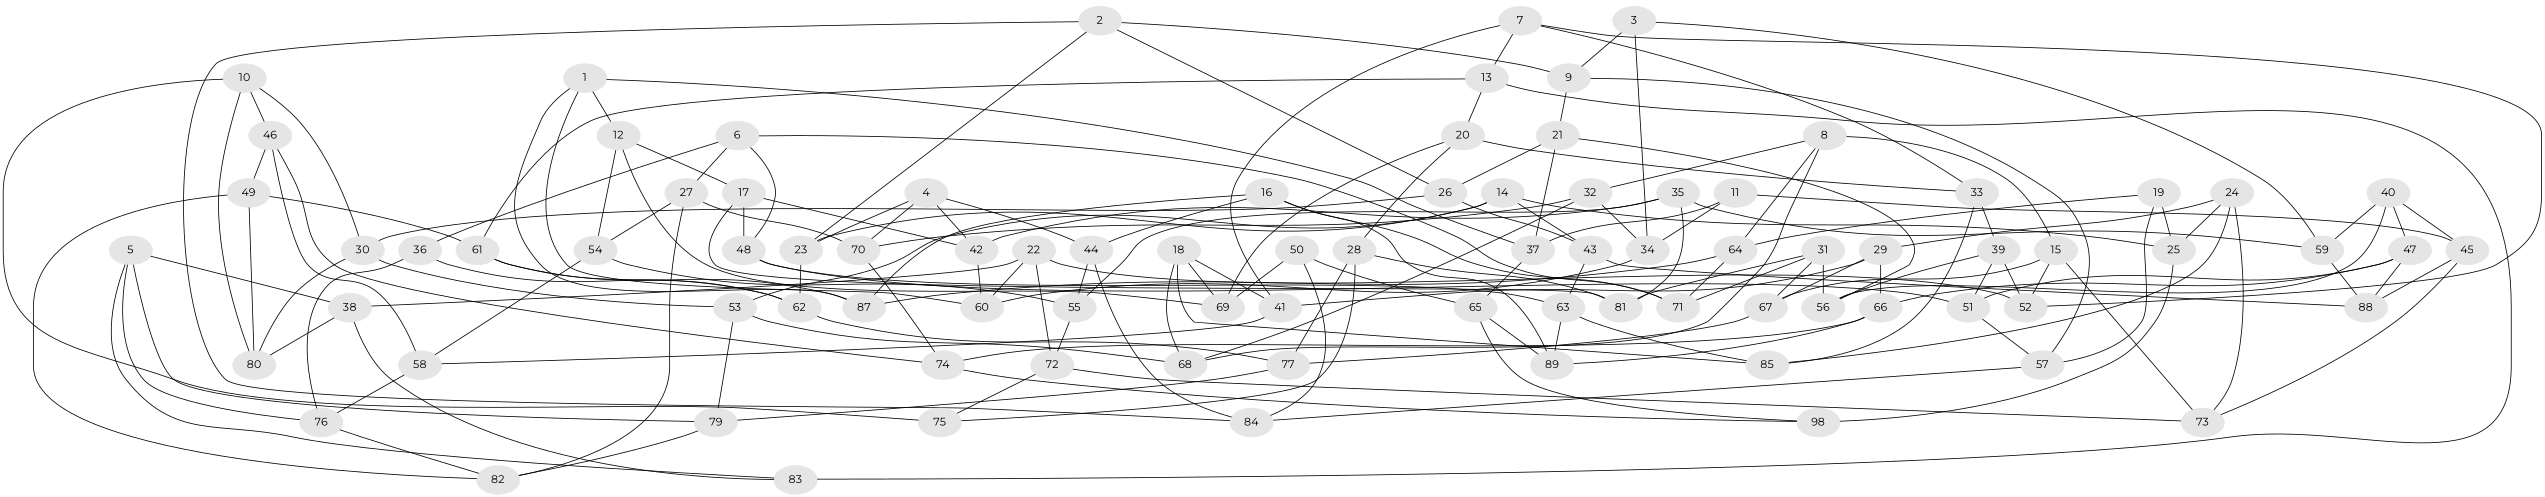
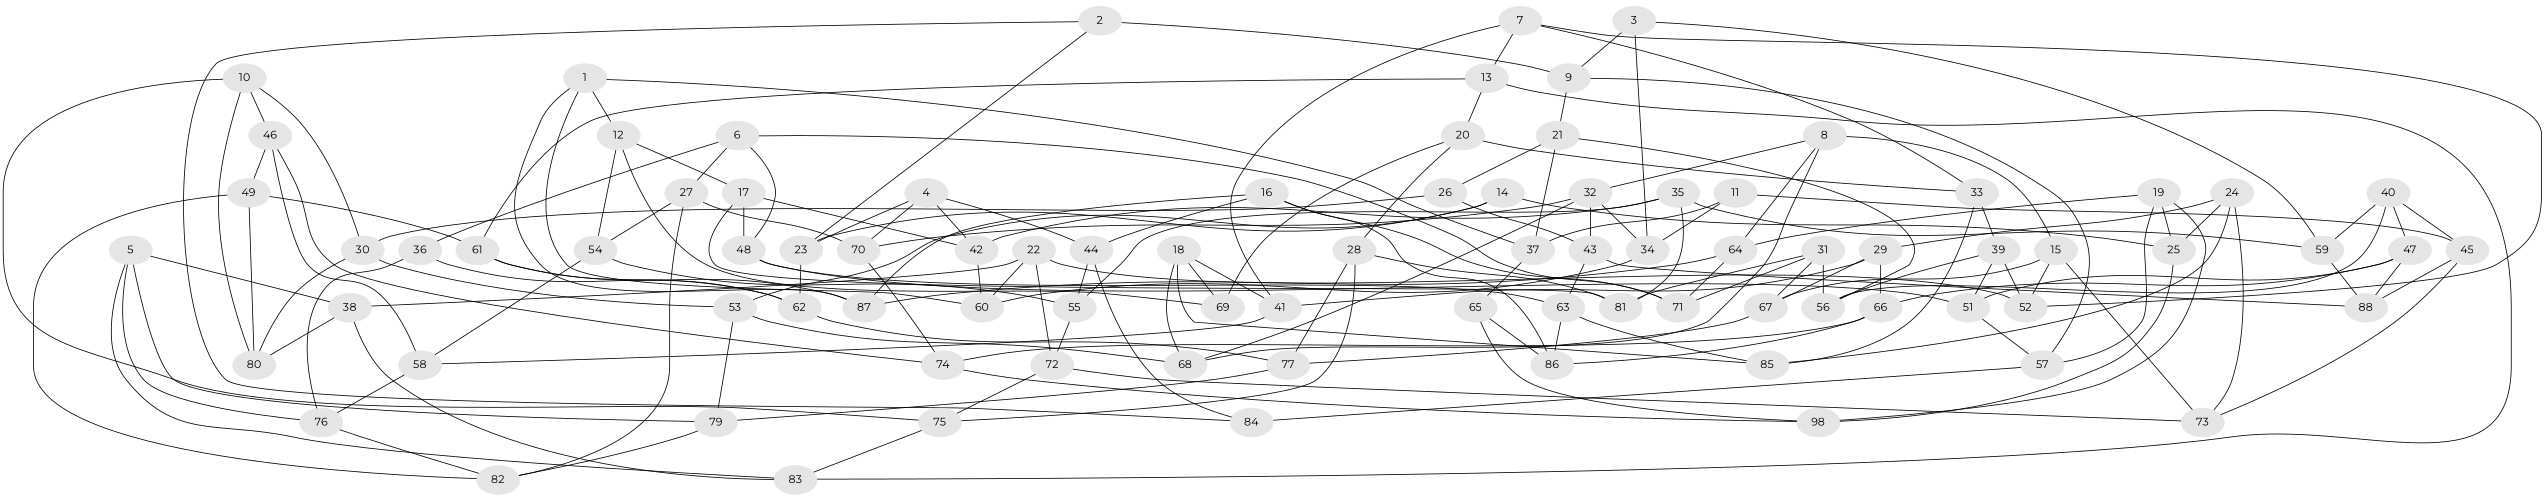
edge "2" -- "26": removed
edge "14" -- "43": now "32" -- "43"
node "50": removed
node "89": label "89" -> "86"
edge "19" -- "98": added
edge "75" -- "83": added
